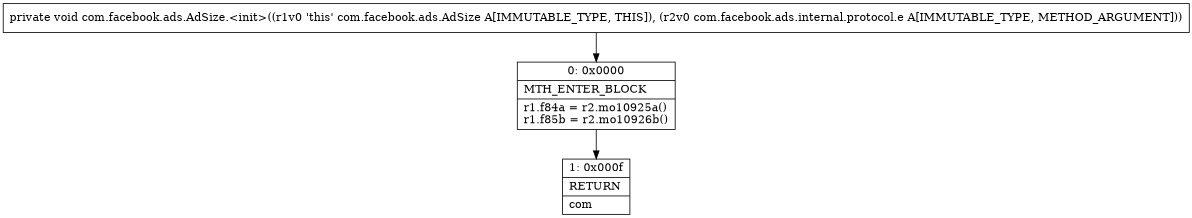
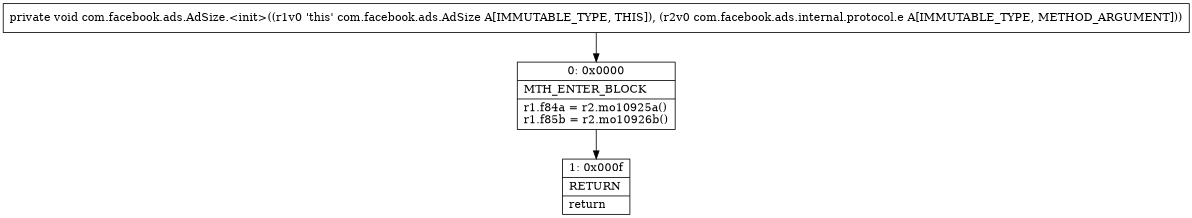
node "1: 0x000f": text "com" -> "return"
